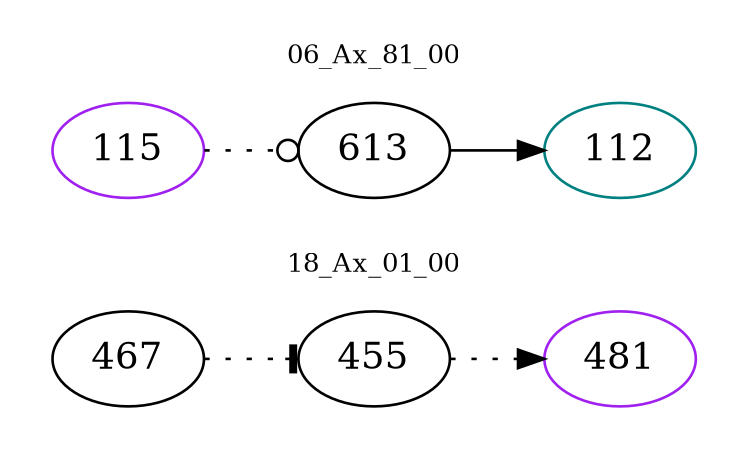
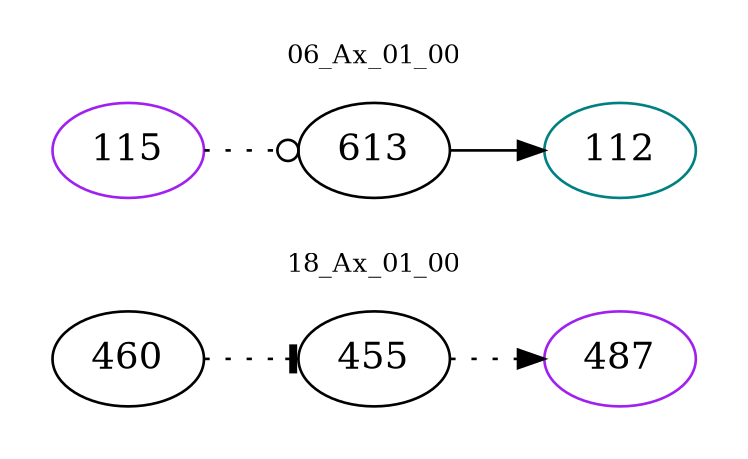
cluster "06_Ax_81_00": label "06_Ax_81_00" -> "06_Ax_01_00"
node "467": label "467" -> "460"
node "481": label "481" -> "487"
